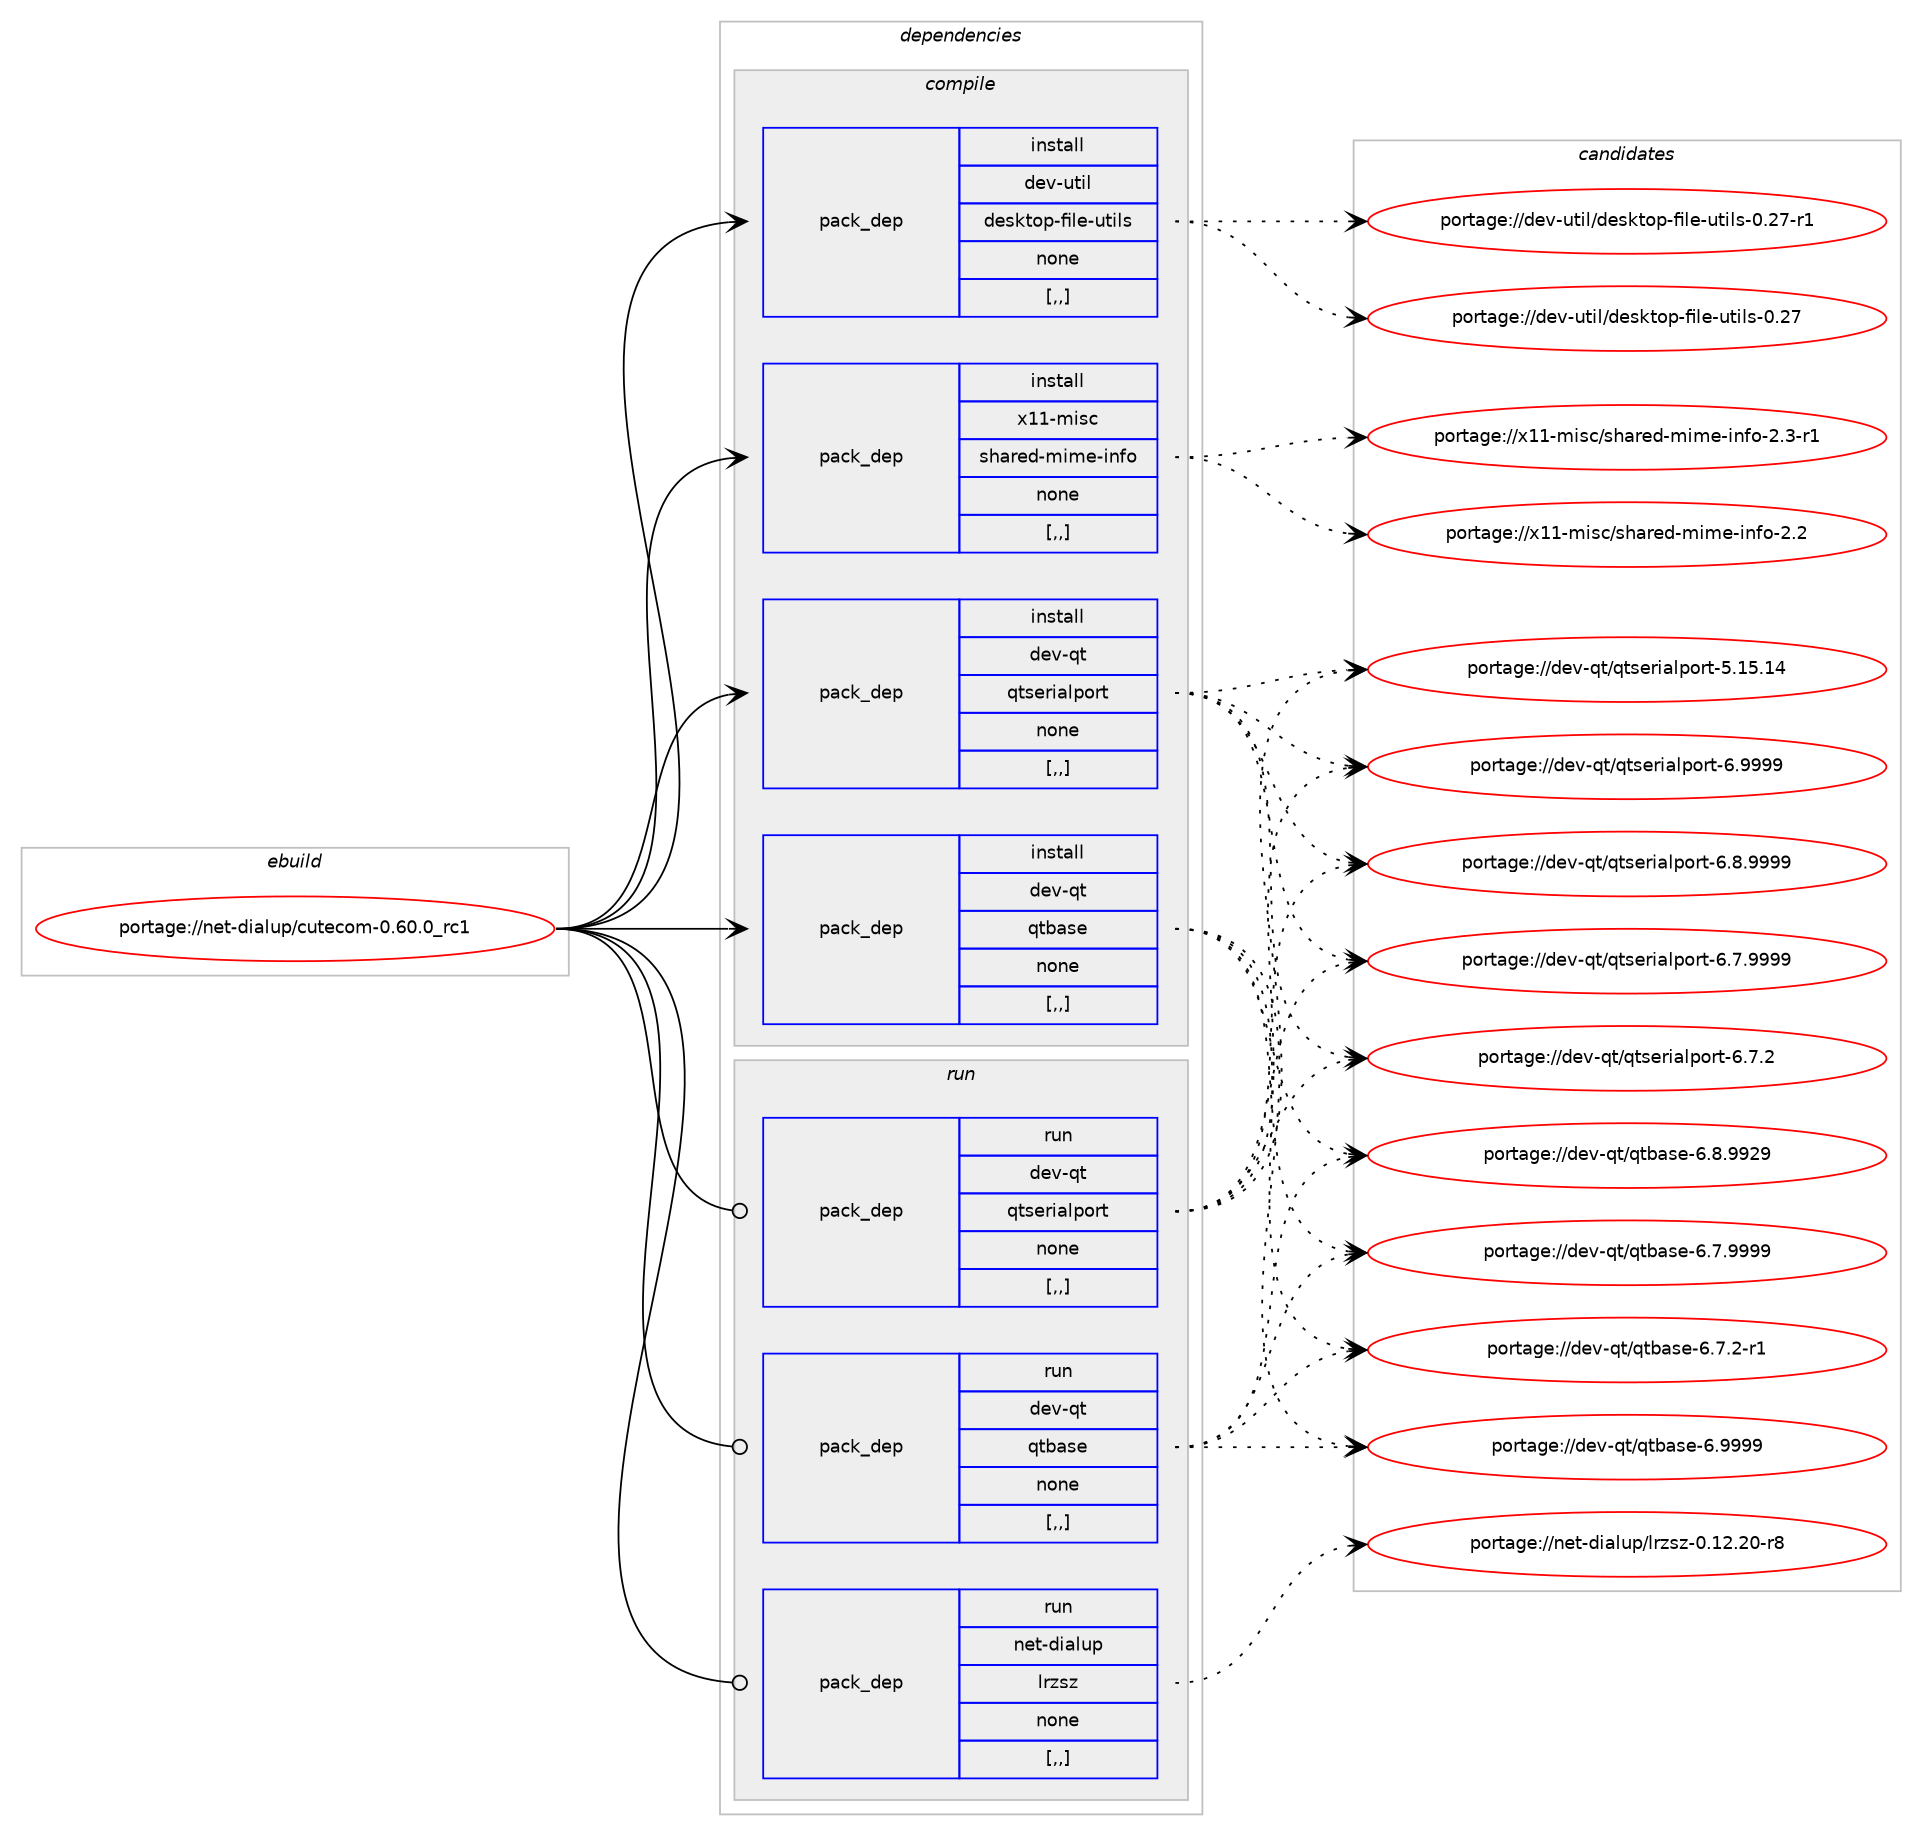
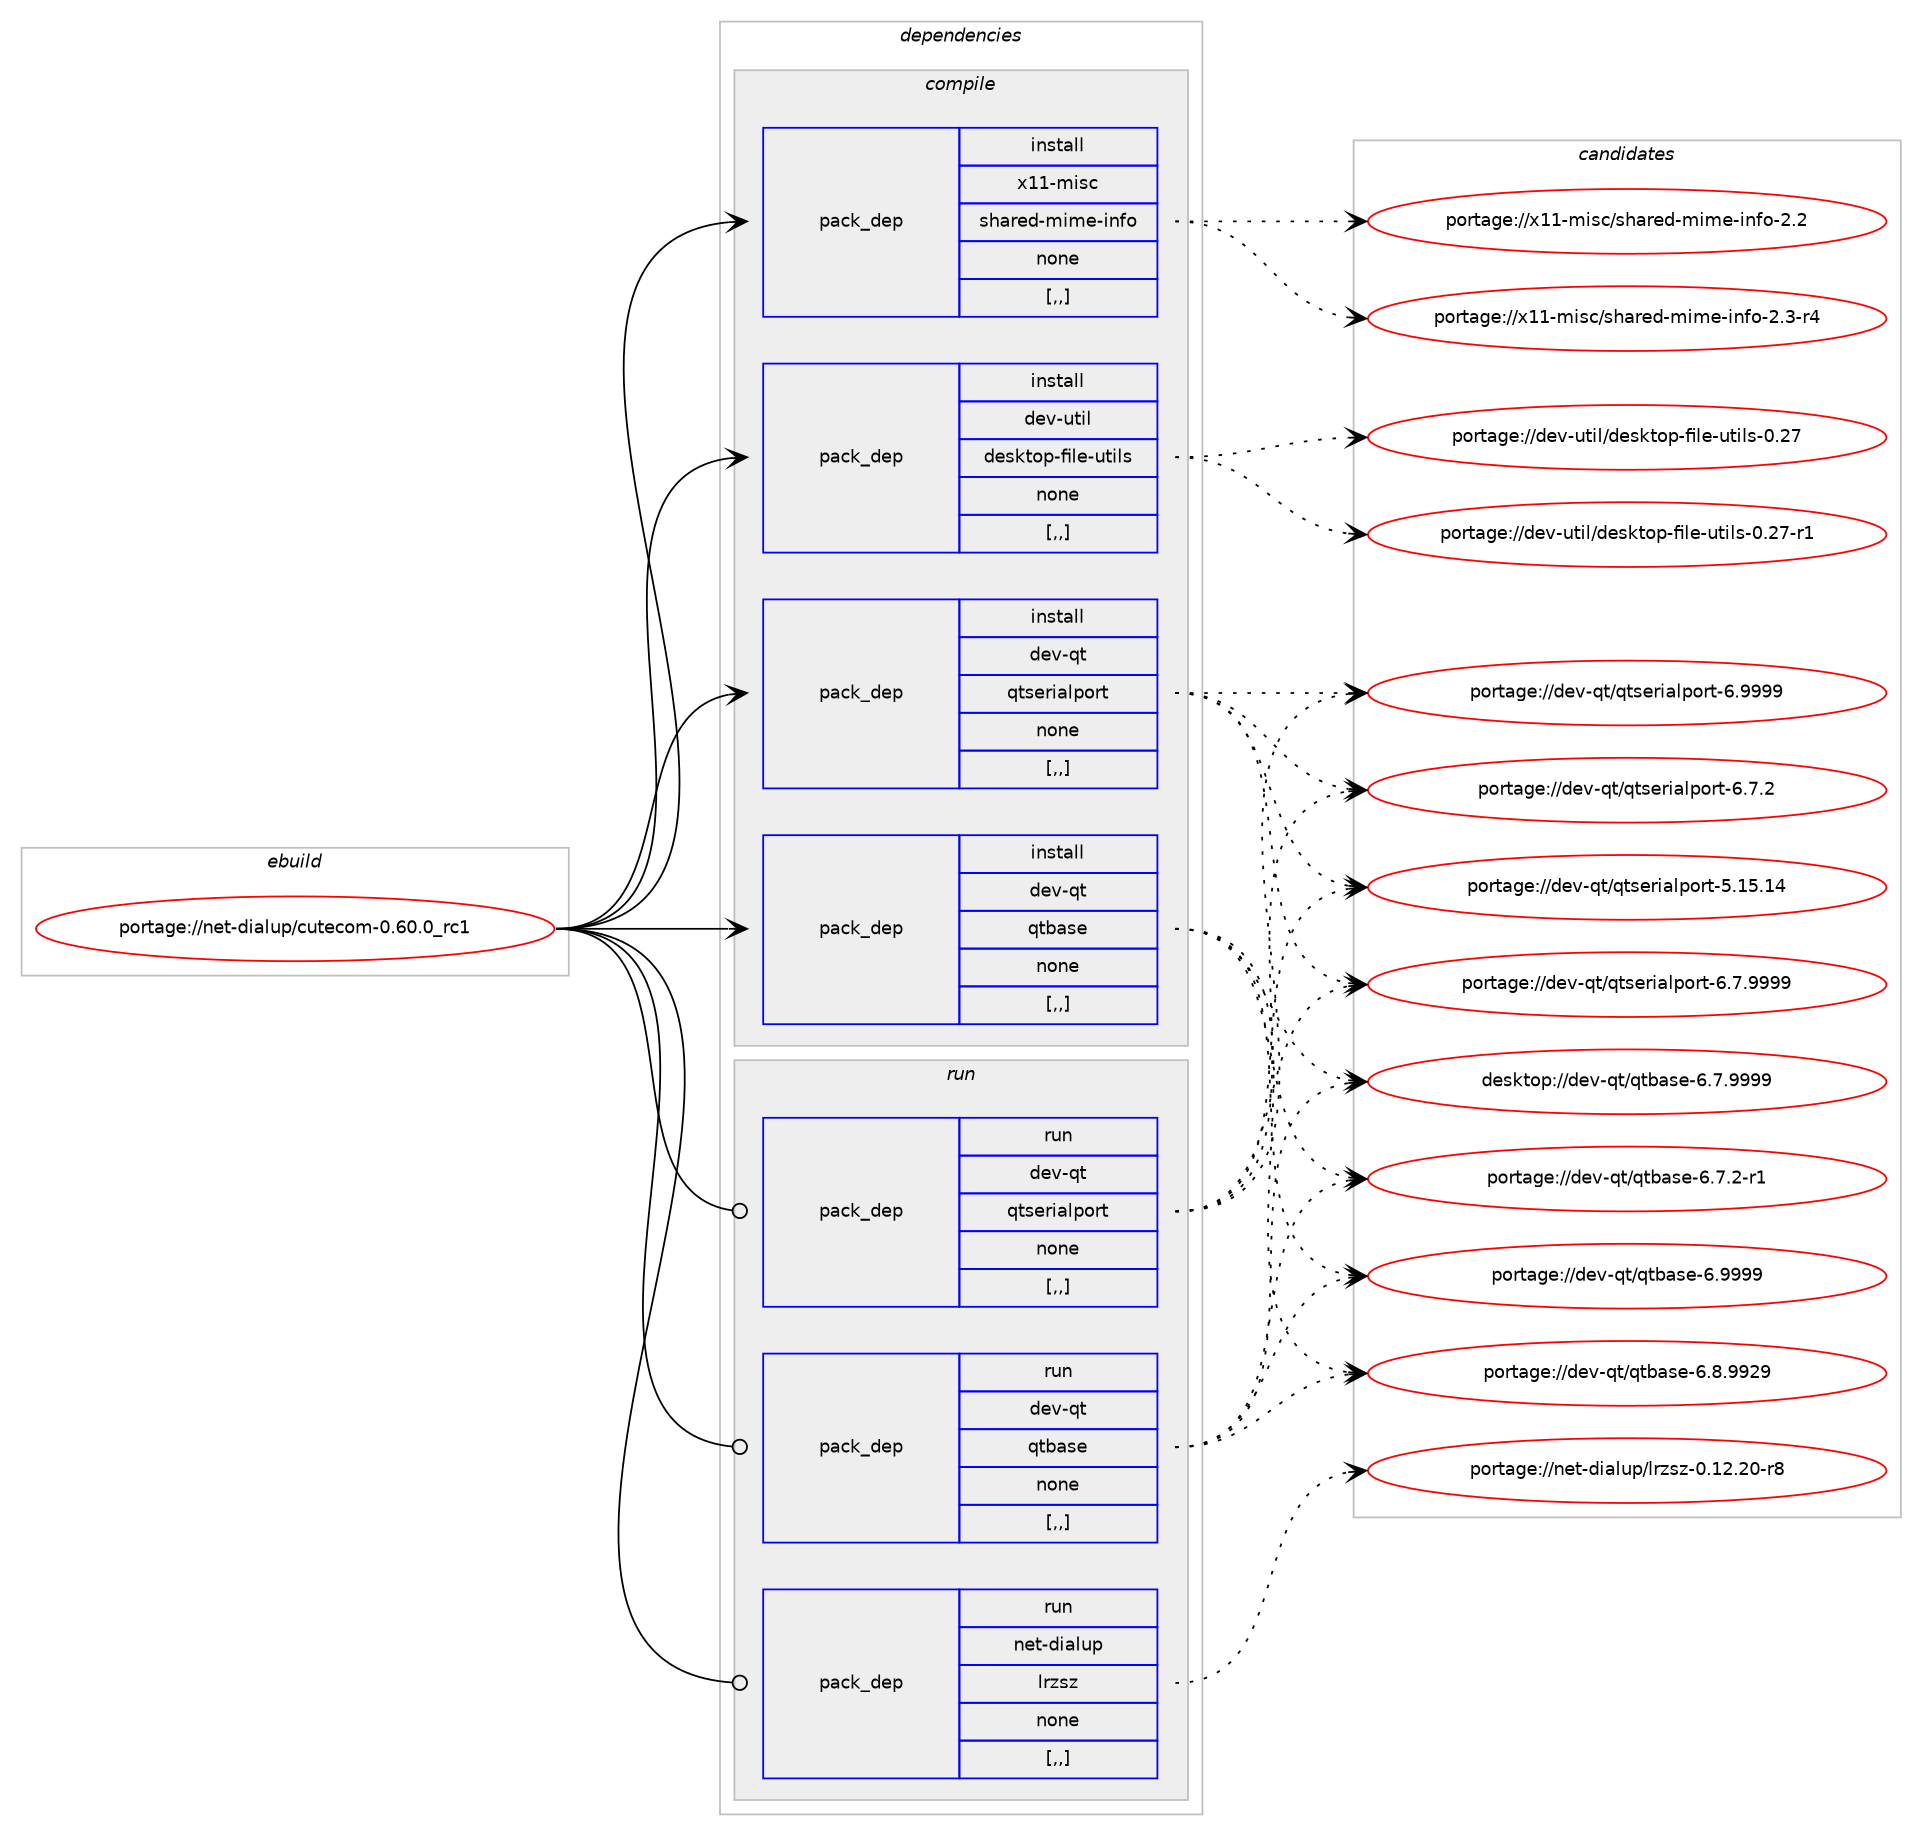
node "portage://x11-misc/shared-mime-info-2.3-r1": label "portage://x11-misc/shared-mime-info-2.3-r1" -> "portage://x11-misc/shared-mime-info-2.3-r4"
node "portage://dev-qt/qtserialport-6.8.9999": removed
node "portage://dev-qt/qtbase-6.7.9999": label "portage://dev-qt/qtbase-6.7.9999" -> "desktop://dev-qt/qtbase-6.7.9999"
